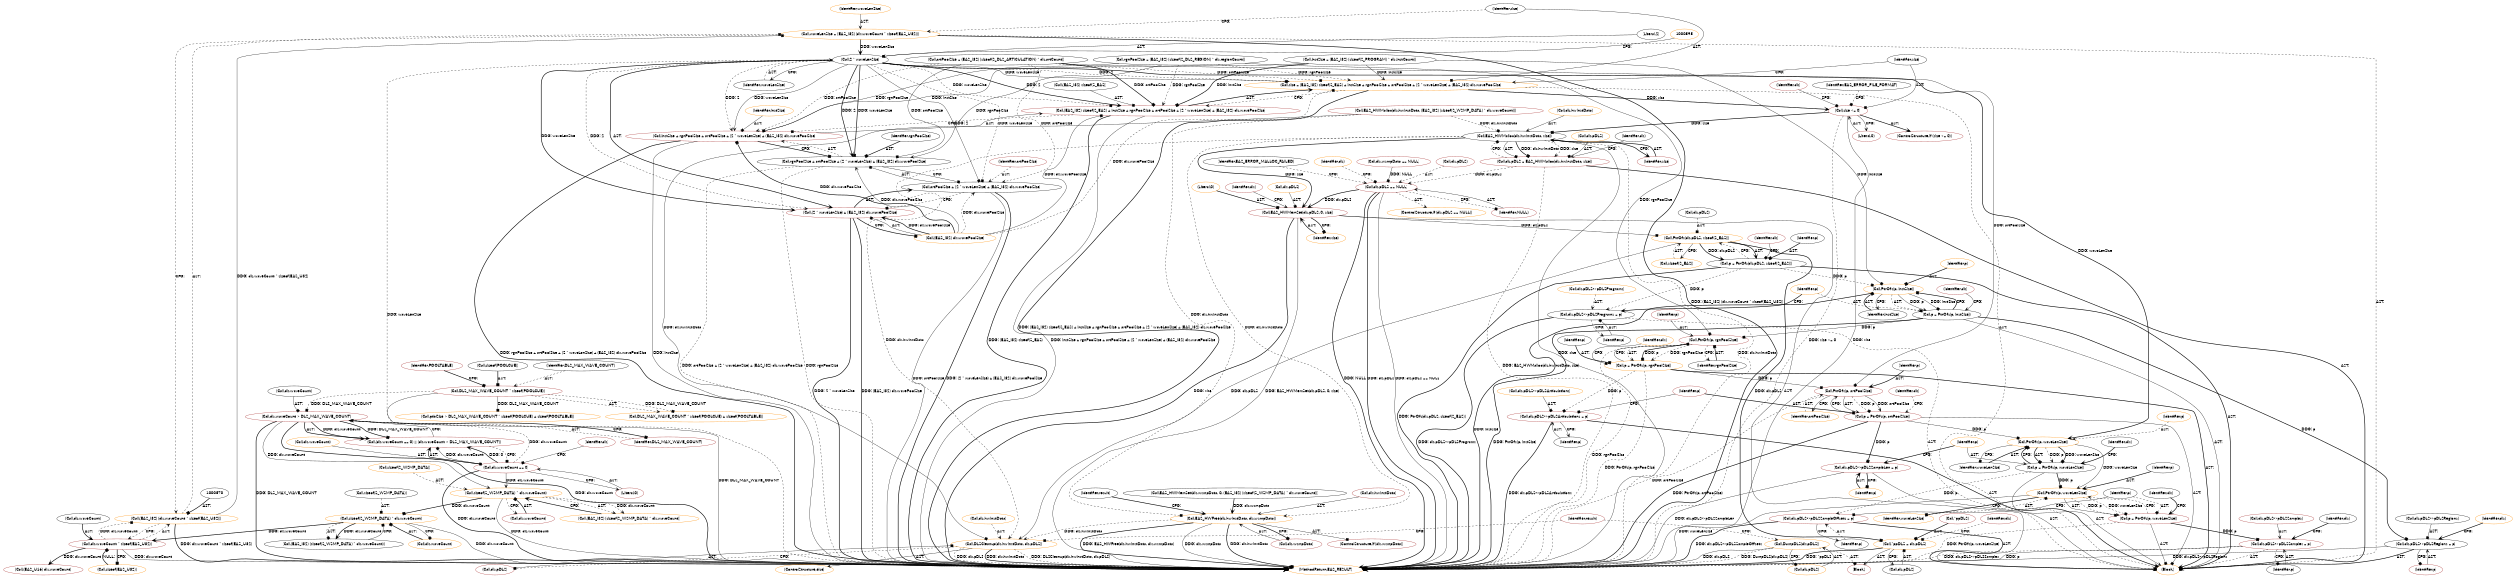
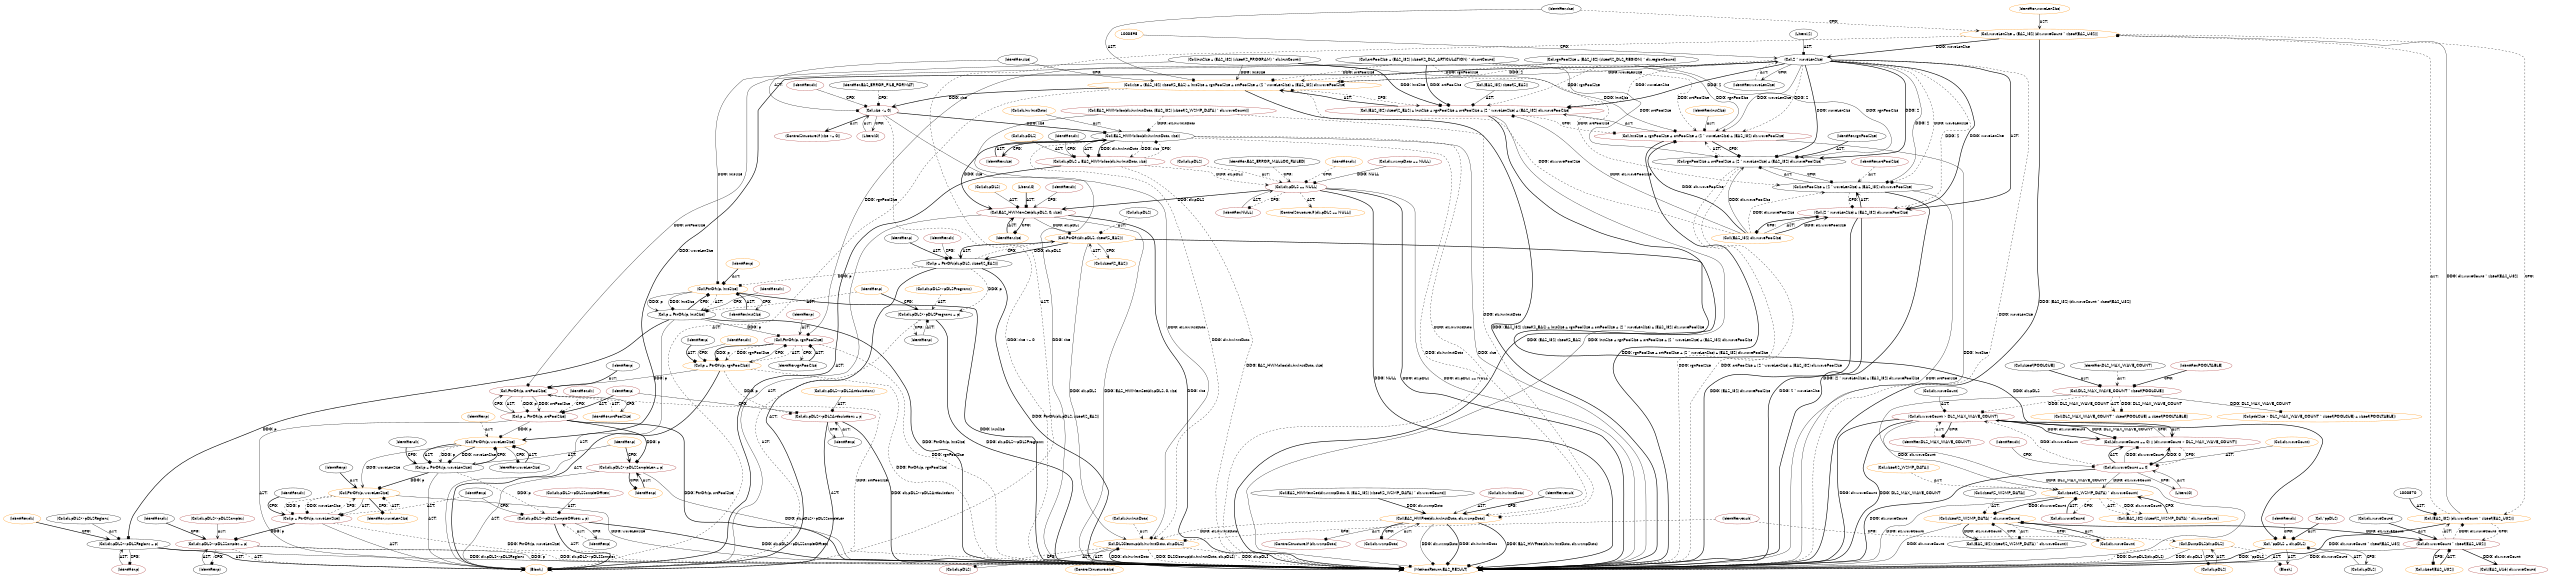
node "(Call,dls.pDLS->pDLSSampleOffsets)": added
edge "(Call,sizeof(EAS_U32))" -> "(Call,dls.waveCount * sizeof(EAS_U32))": label "NULL: " -> "AST: "
